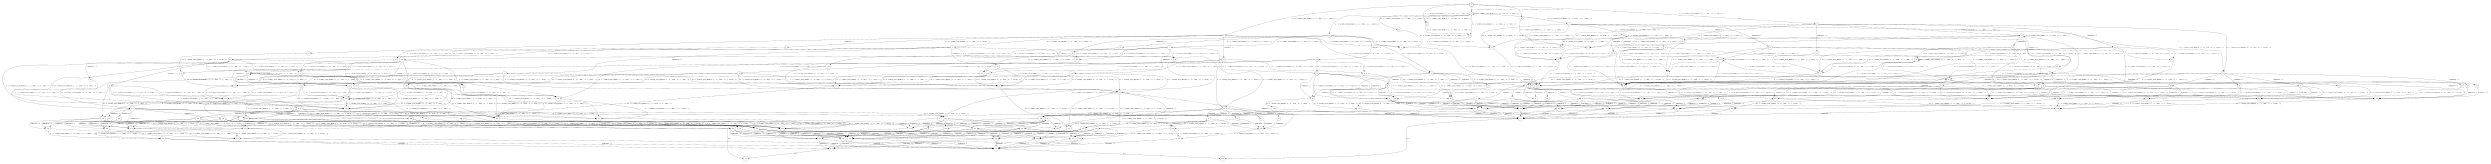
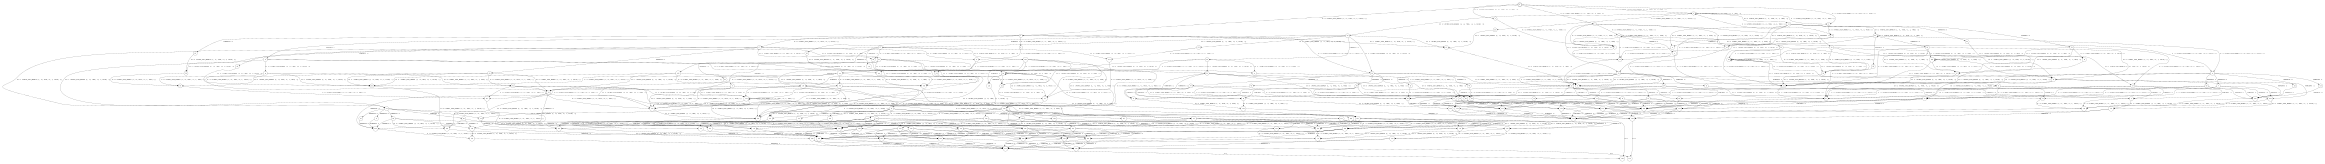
node "11": removed
edge "18" -> "96": now "47" -> "96"
edge "129" -> "174": now "159" -> "174"
